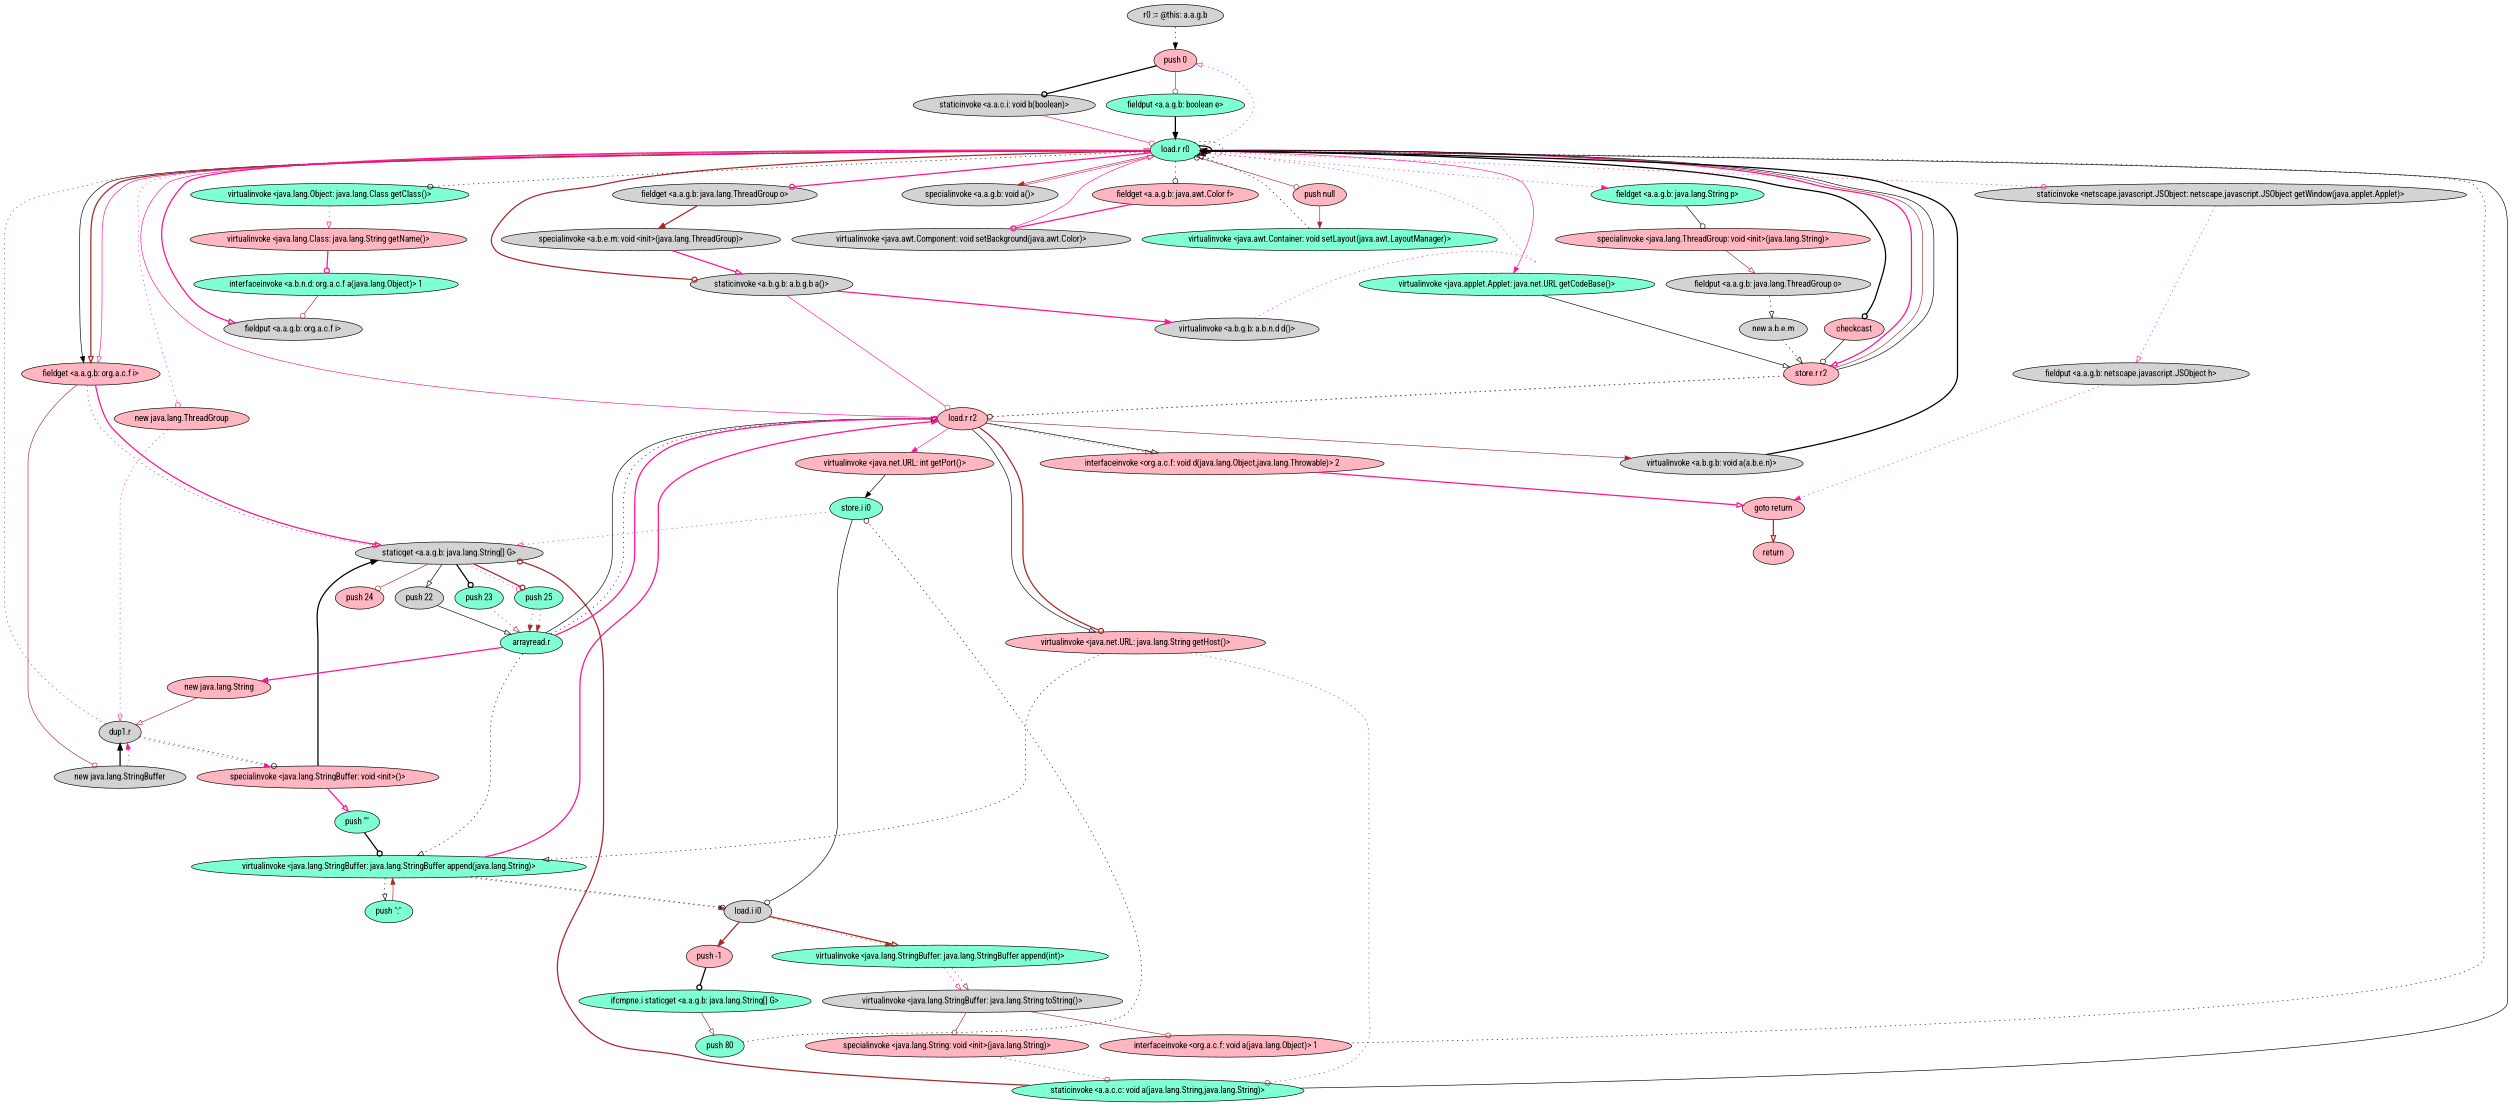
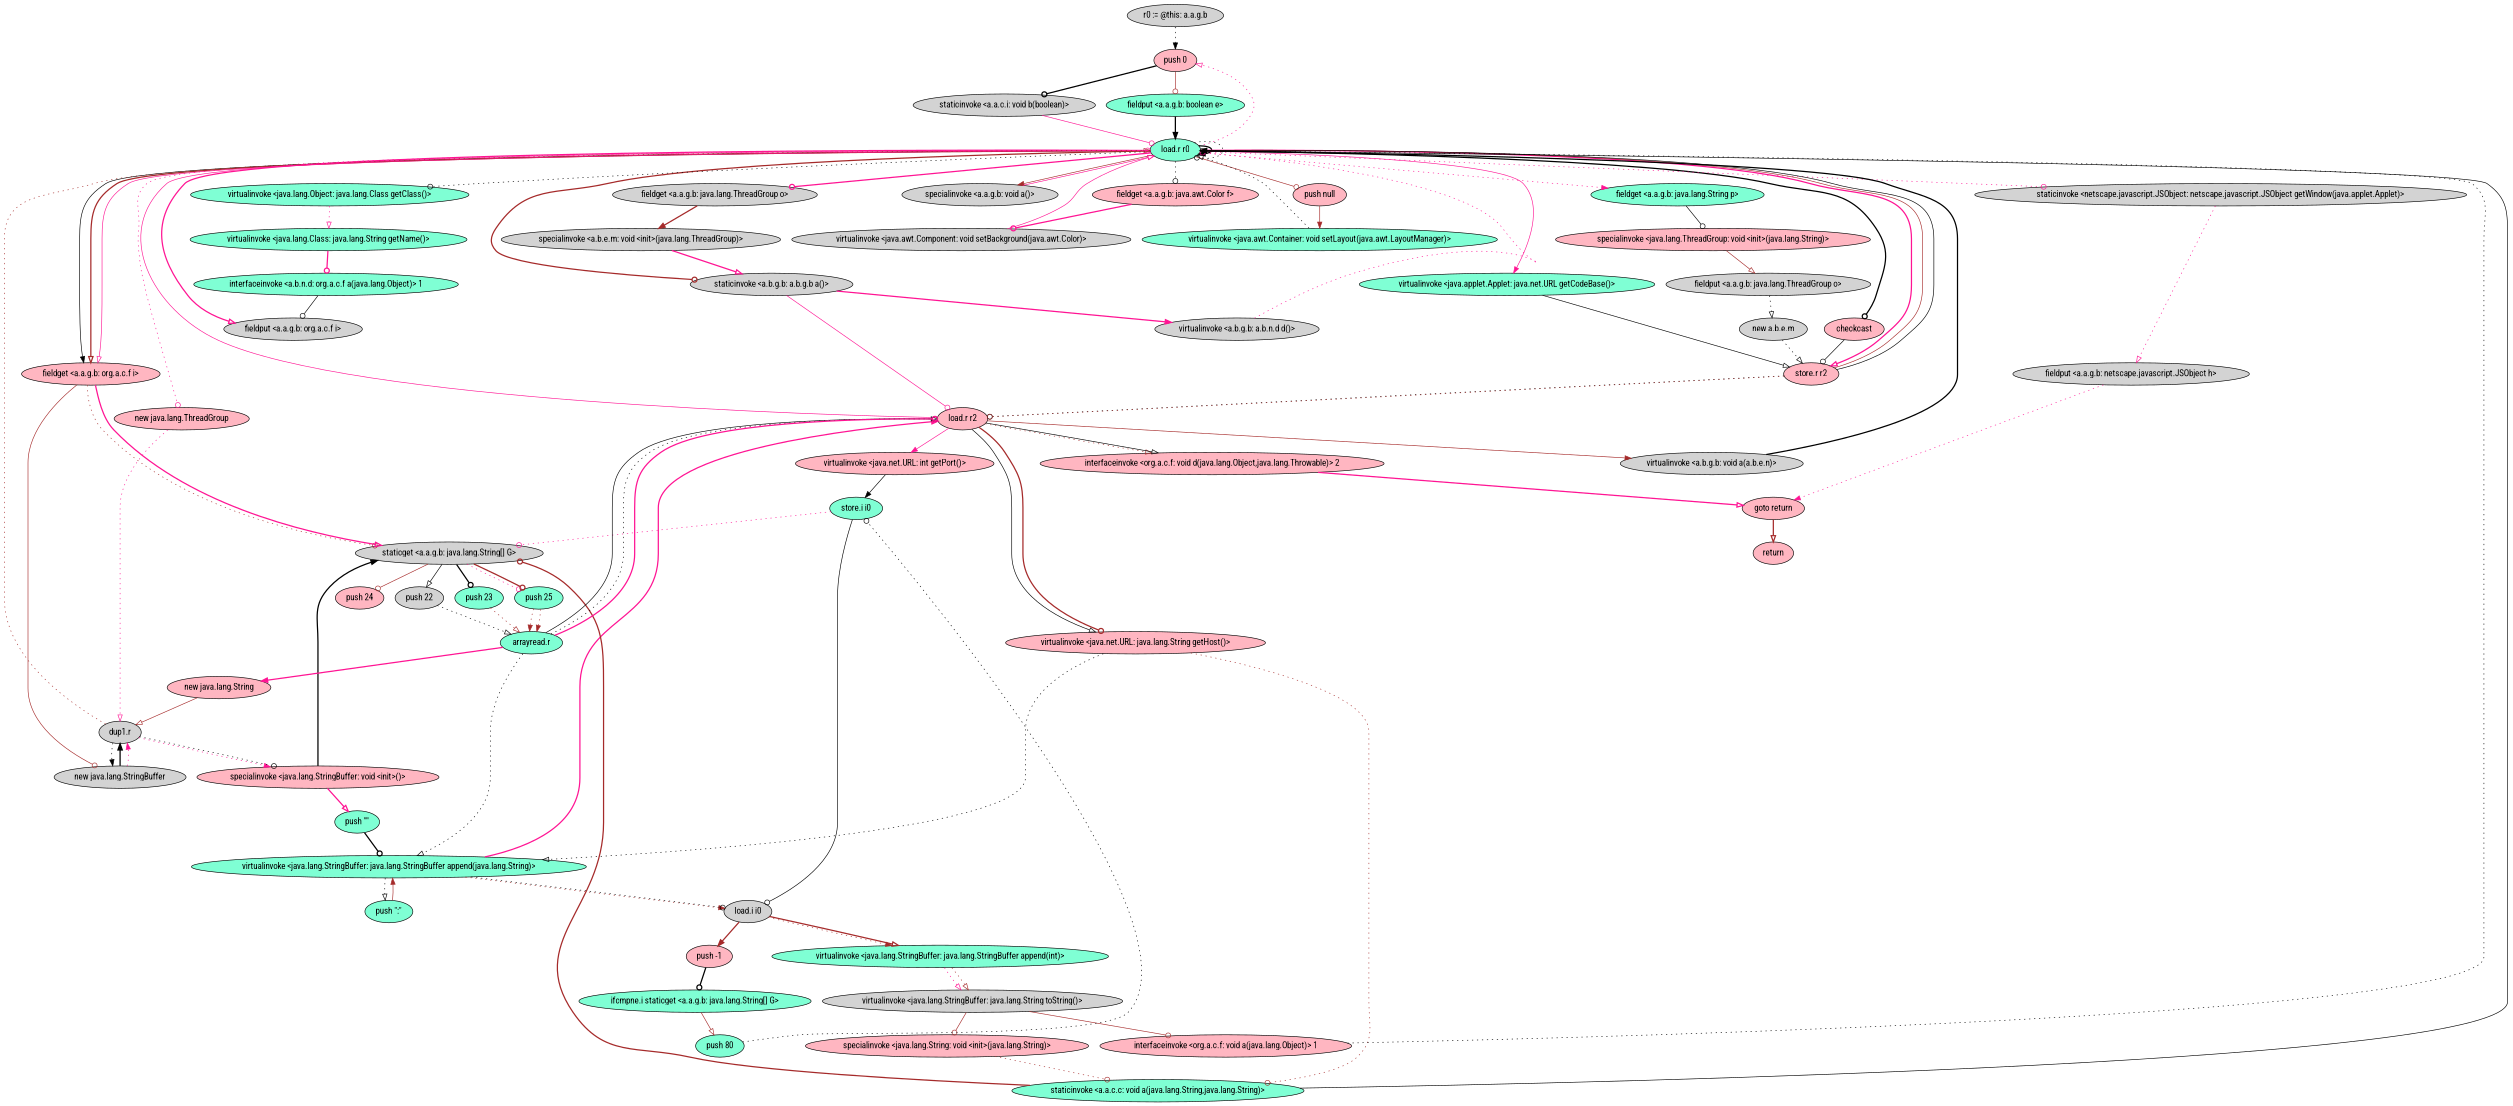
node "virtualinvoke <java.lang.Class: java.lang.String getName()>": fillcolor lightpink -> aquamarine
edge "interfaceinvoke <a.b.n.d: org.a.c.f a(java.lang.Object)> 1" -> "fieldput <a.a.g.b: org.a.c.f i>": color brown -> black
edge "store.i i0" -> "staticget <a.a.g.b: java.lang.String[] G>": arrowhead onormal -> odot
edge "push 22" -> "arrayread.r": style solid -> dotted
edge "dup1.r" -> "new java.lang.StringBuffer": added
